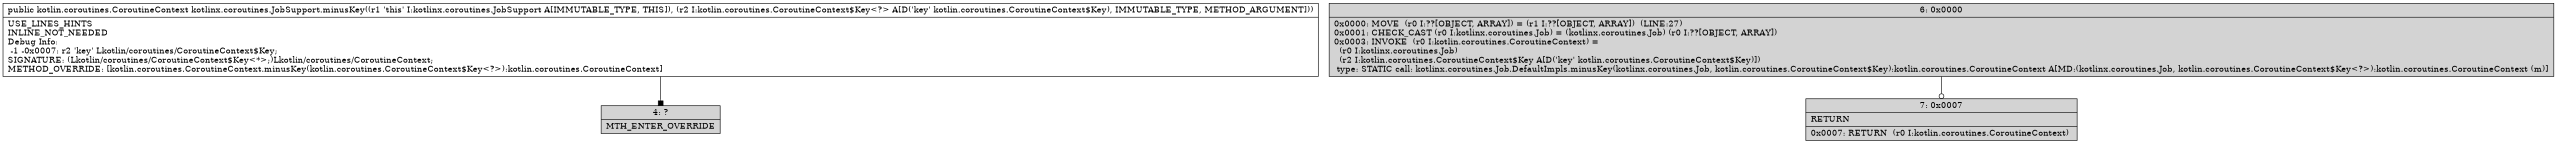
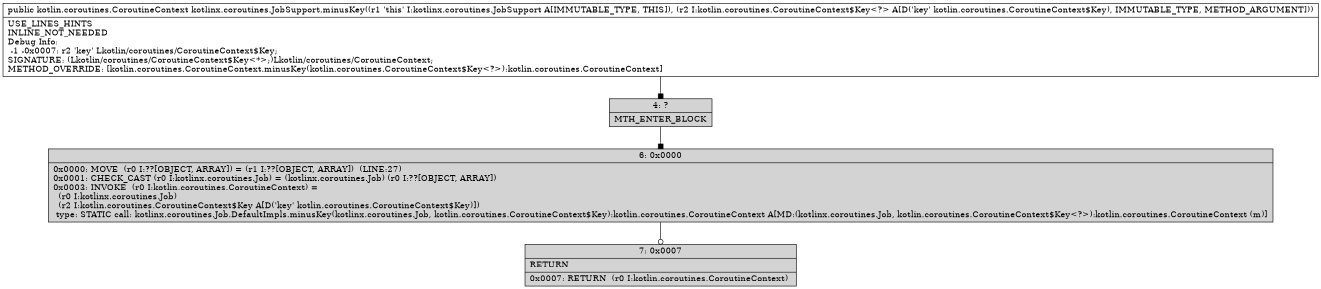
node "4: ?": text "MTH_ENTER_OVERRIDE" -> "MTH_ENTER_BLOCK"
edge "4: ?" -> "6: 0x0000": added
